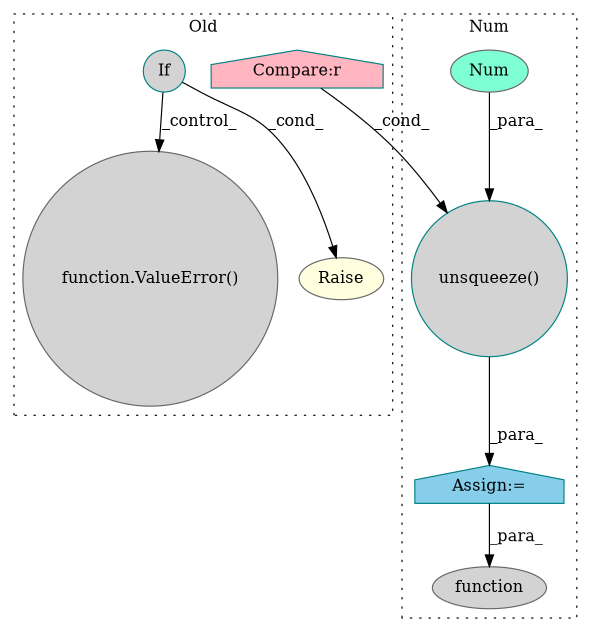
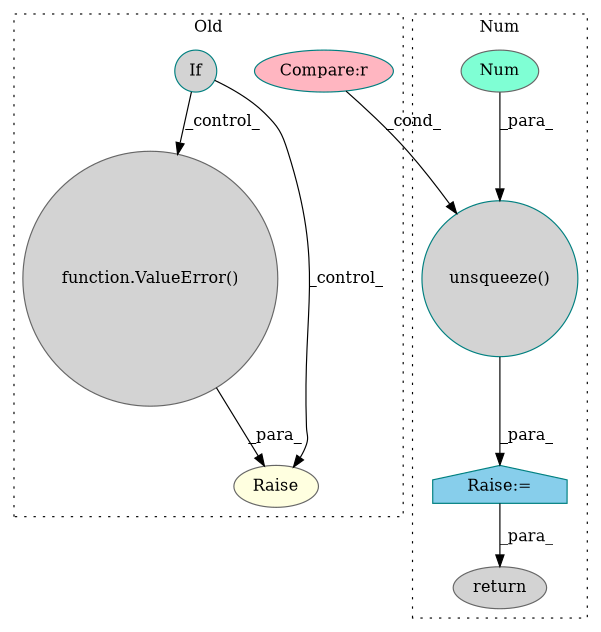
node "Compare:r": shape house -> ellipse
edge "If" -> "Raise": label "_cond_" -> "_control_"
edge "function.ValueError()" -> "Raise": added, label "_para_"
node "Assign:=": label "Assign:=" -> "Raise:="
node "function": label "function" -> "return"
